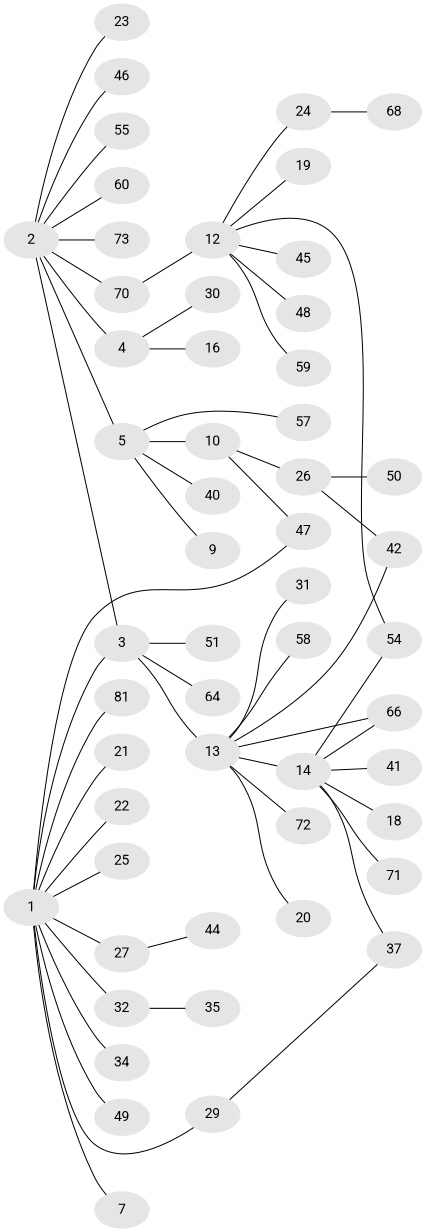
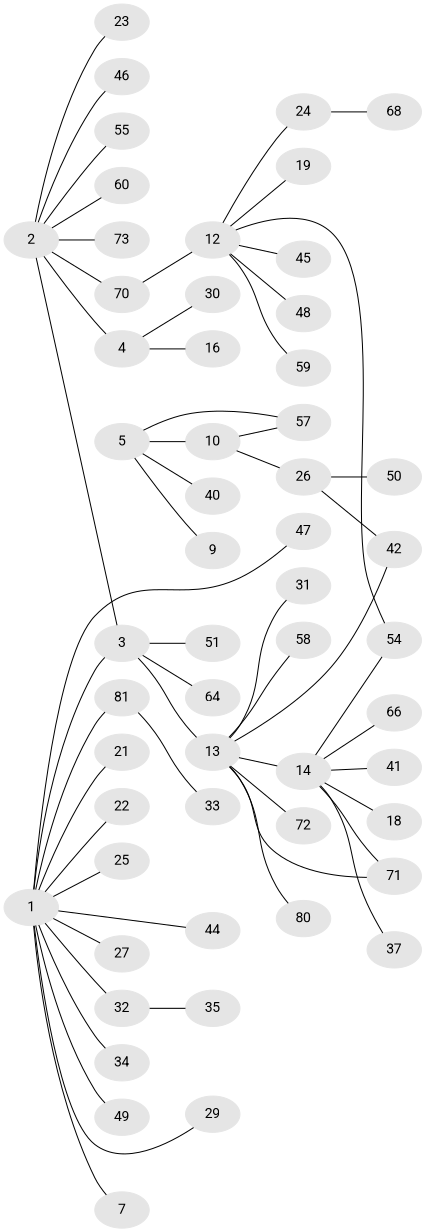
edge "2" -- "5": removed
edge "10" -- "47": now "10" -- "57"
edge "66" -- "13": now "71" -- "13"
node "33": added
node "20": label "20" -> "80"
edge "44" -- "27": now "44" -- "1"
edge "37" -- "29": removed
